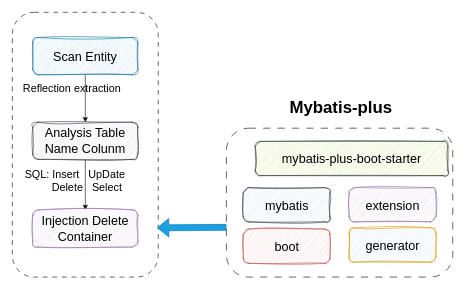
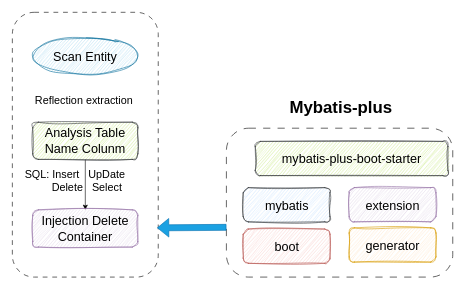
node "Scan Entity": shape rounded rectangle -> ellipse
node "Reflection extraction": moved (72, 89) -> (84, 101)
edge "Scan Entity" -> "Analysis Table Name Colunm": removed
node "Analysis Table Name Colunm": fillcolor #e1d5e7 -> #cdeb8b
node "generator": fillcolor #cce5ff -> #ffe6cc
